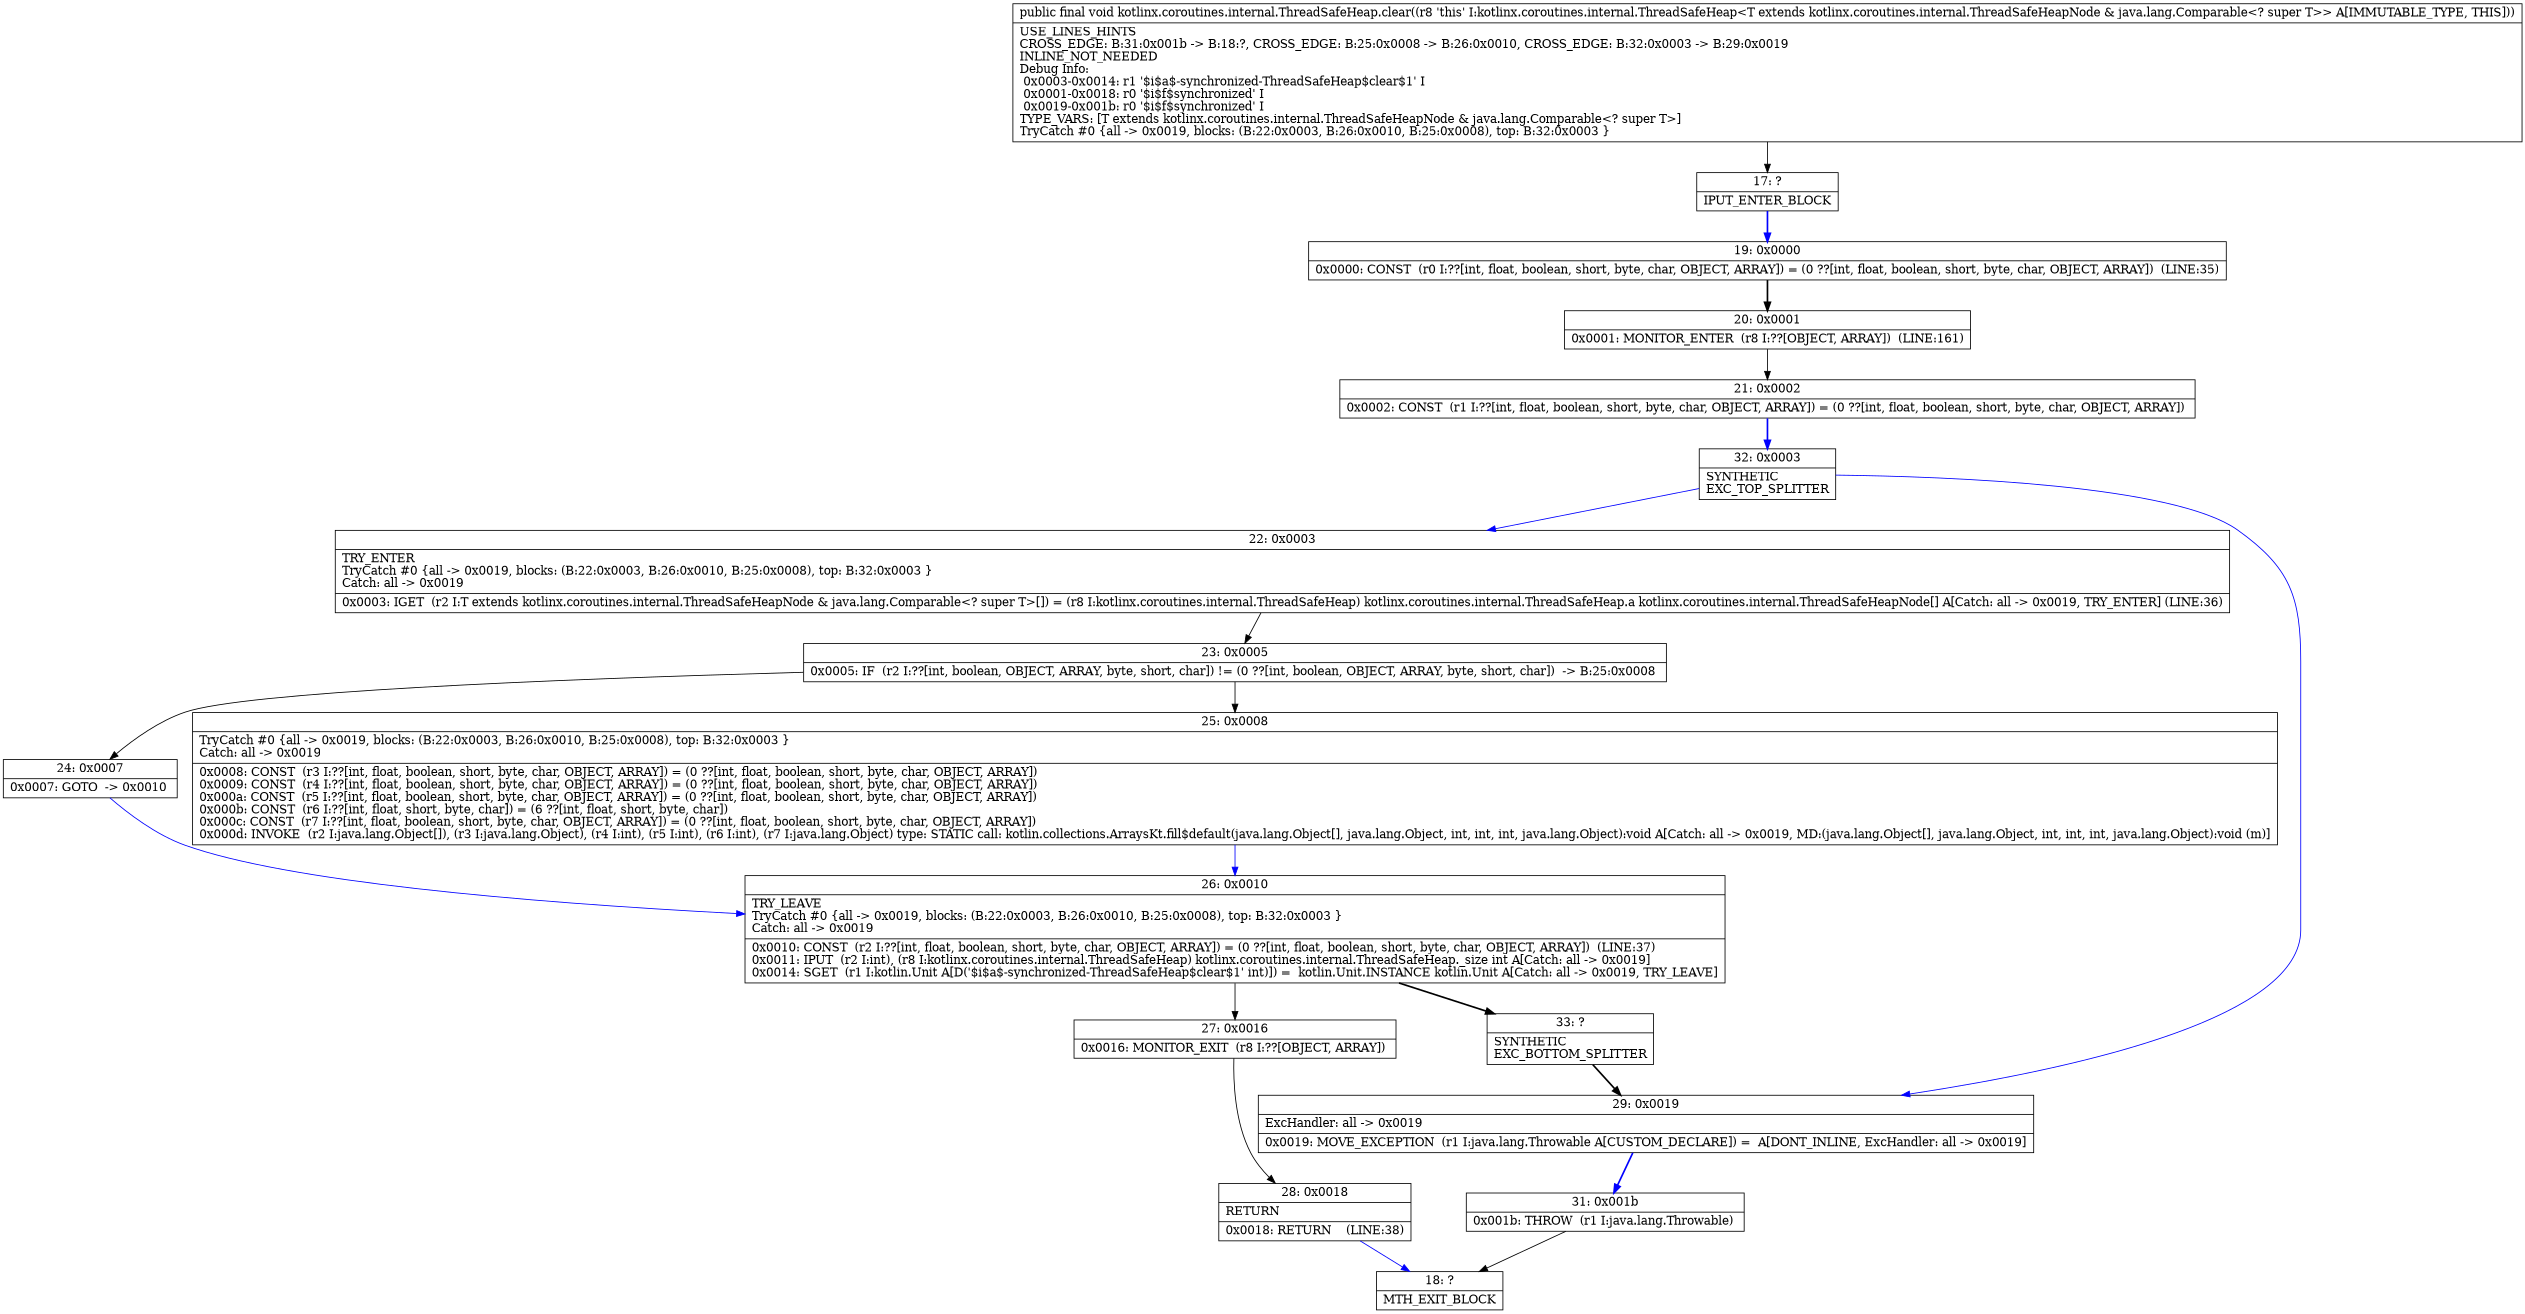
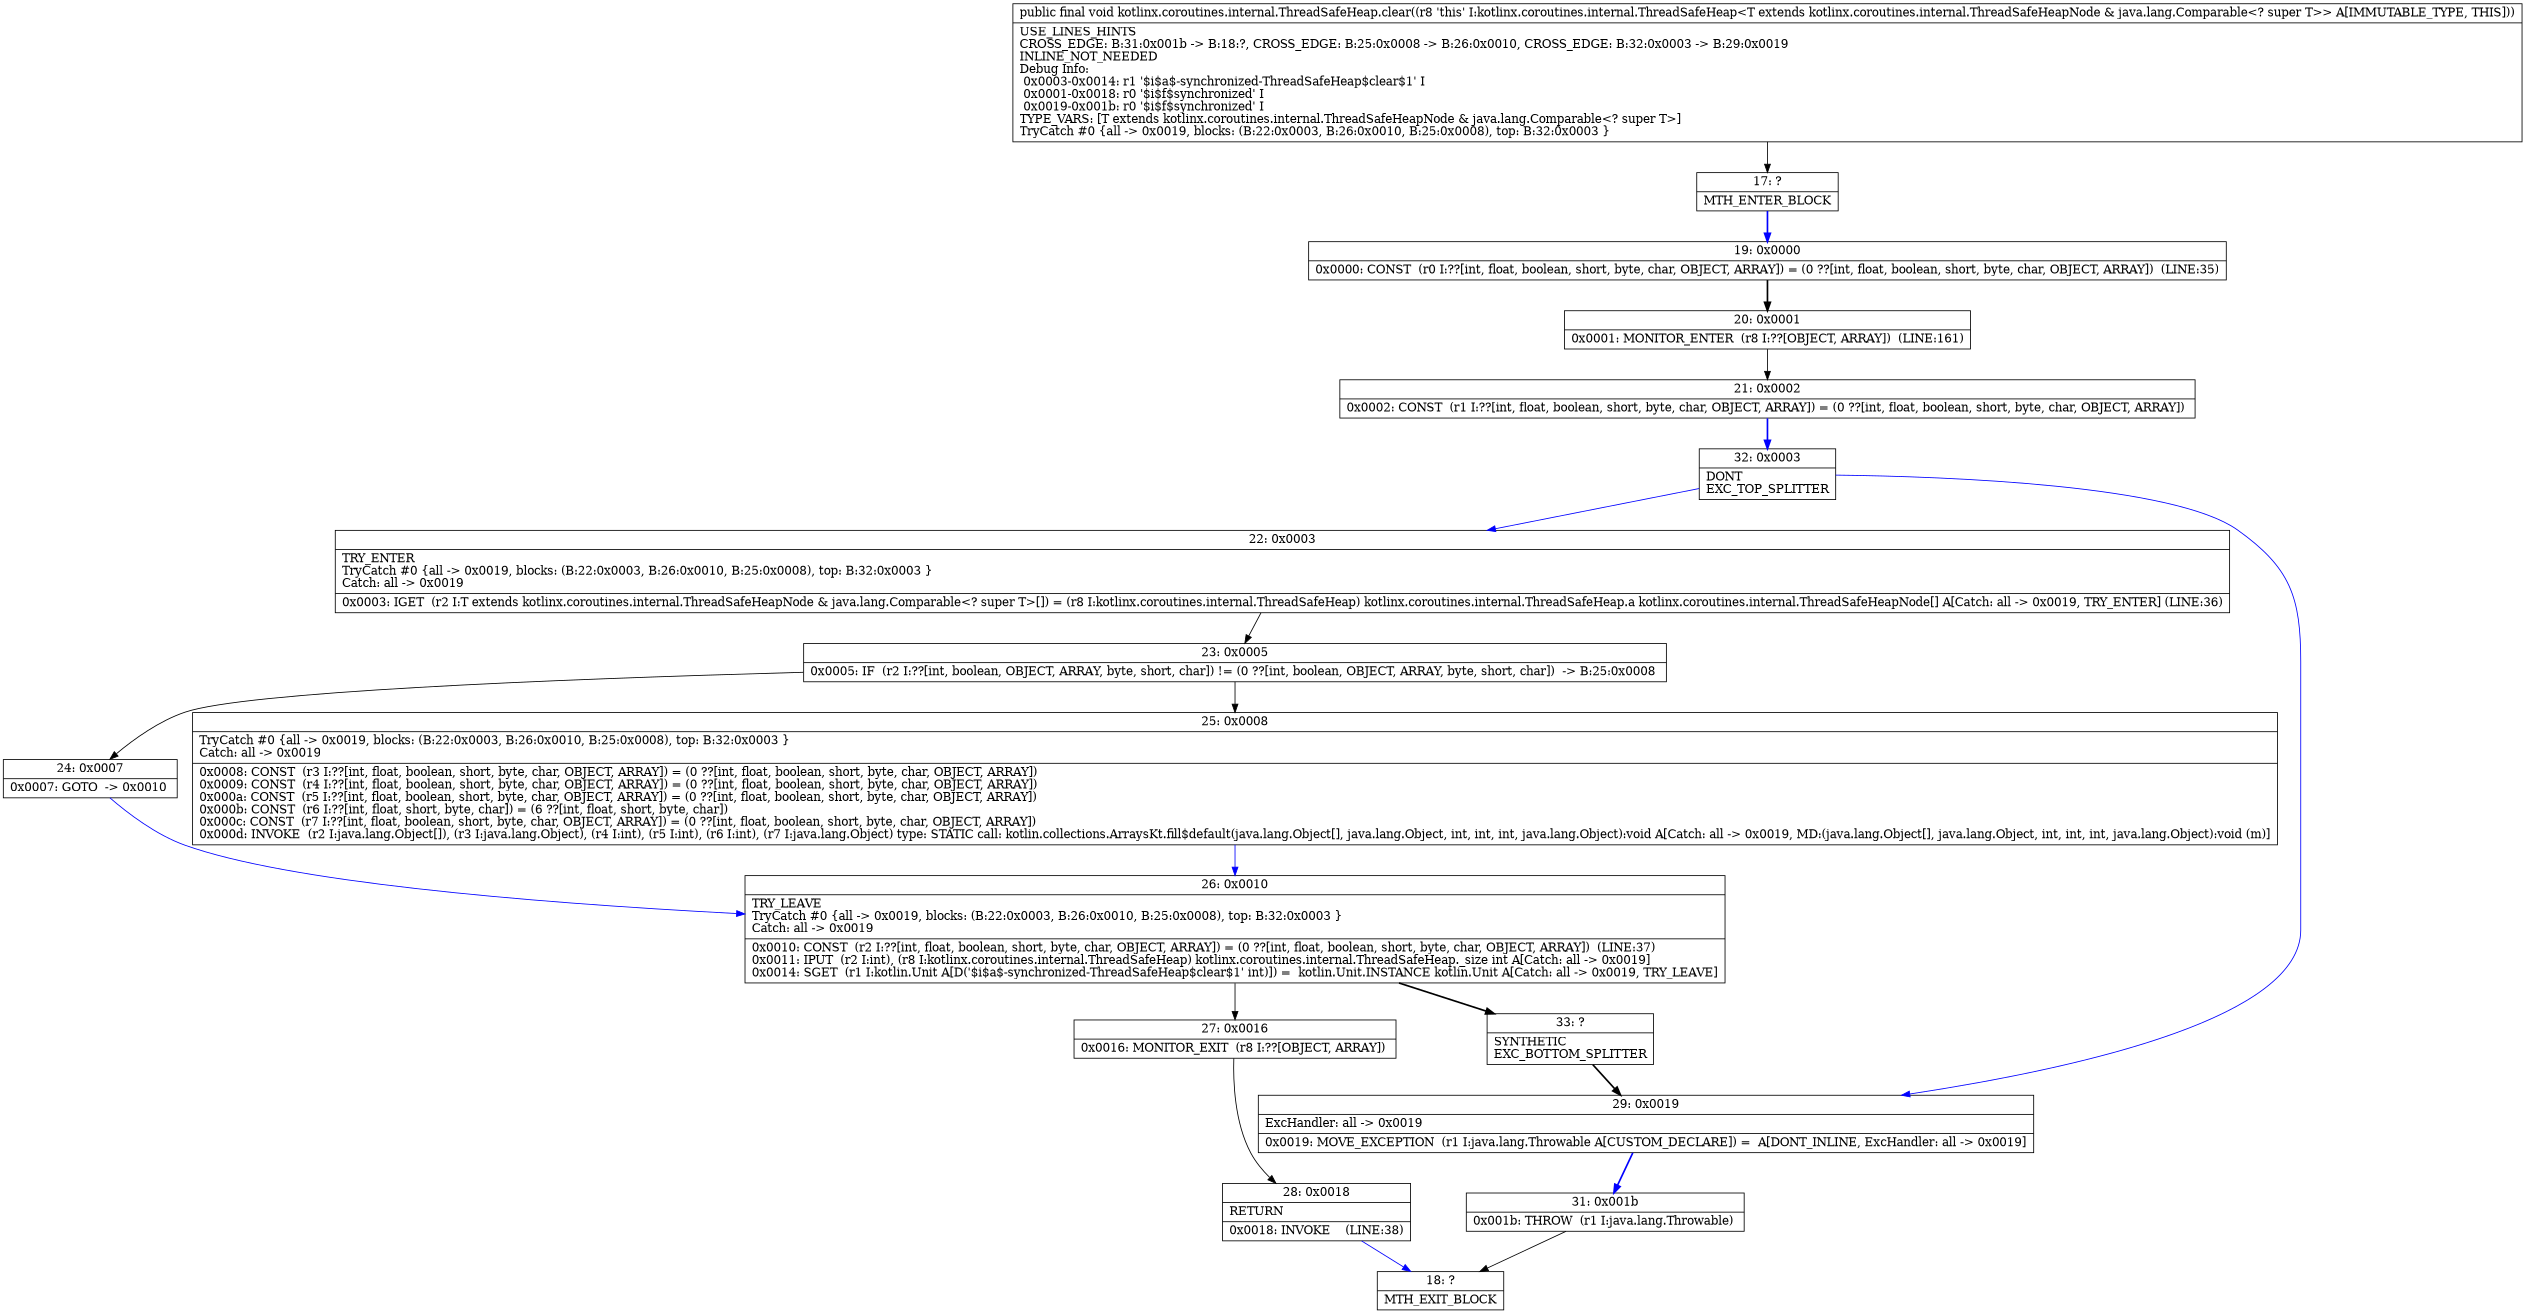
node "17: ?": text "IPUT_ENTER_BLOCK" -> "MTH_ENTER_BLOCK"
node "32: 0x0003": text "SYNTHETIC" -> "DONT"
node "28: 0x0018": text "0x0018: RETURN    (LINE:38)" -> "0x0018: INVOKE    (LINE:38)"
